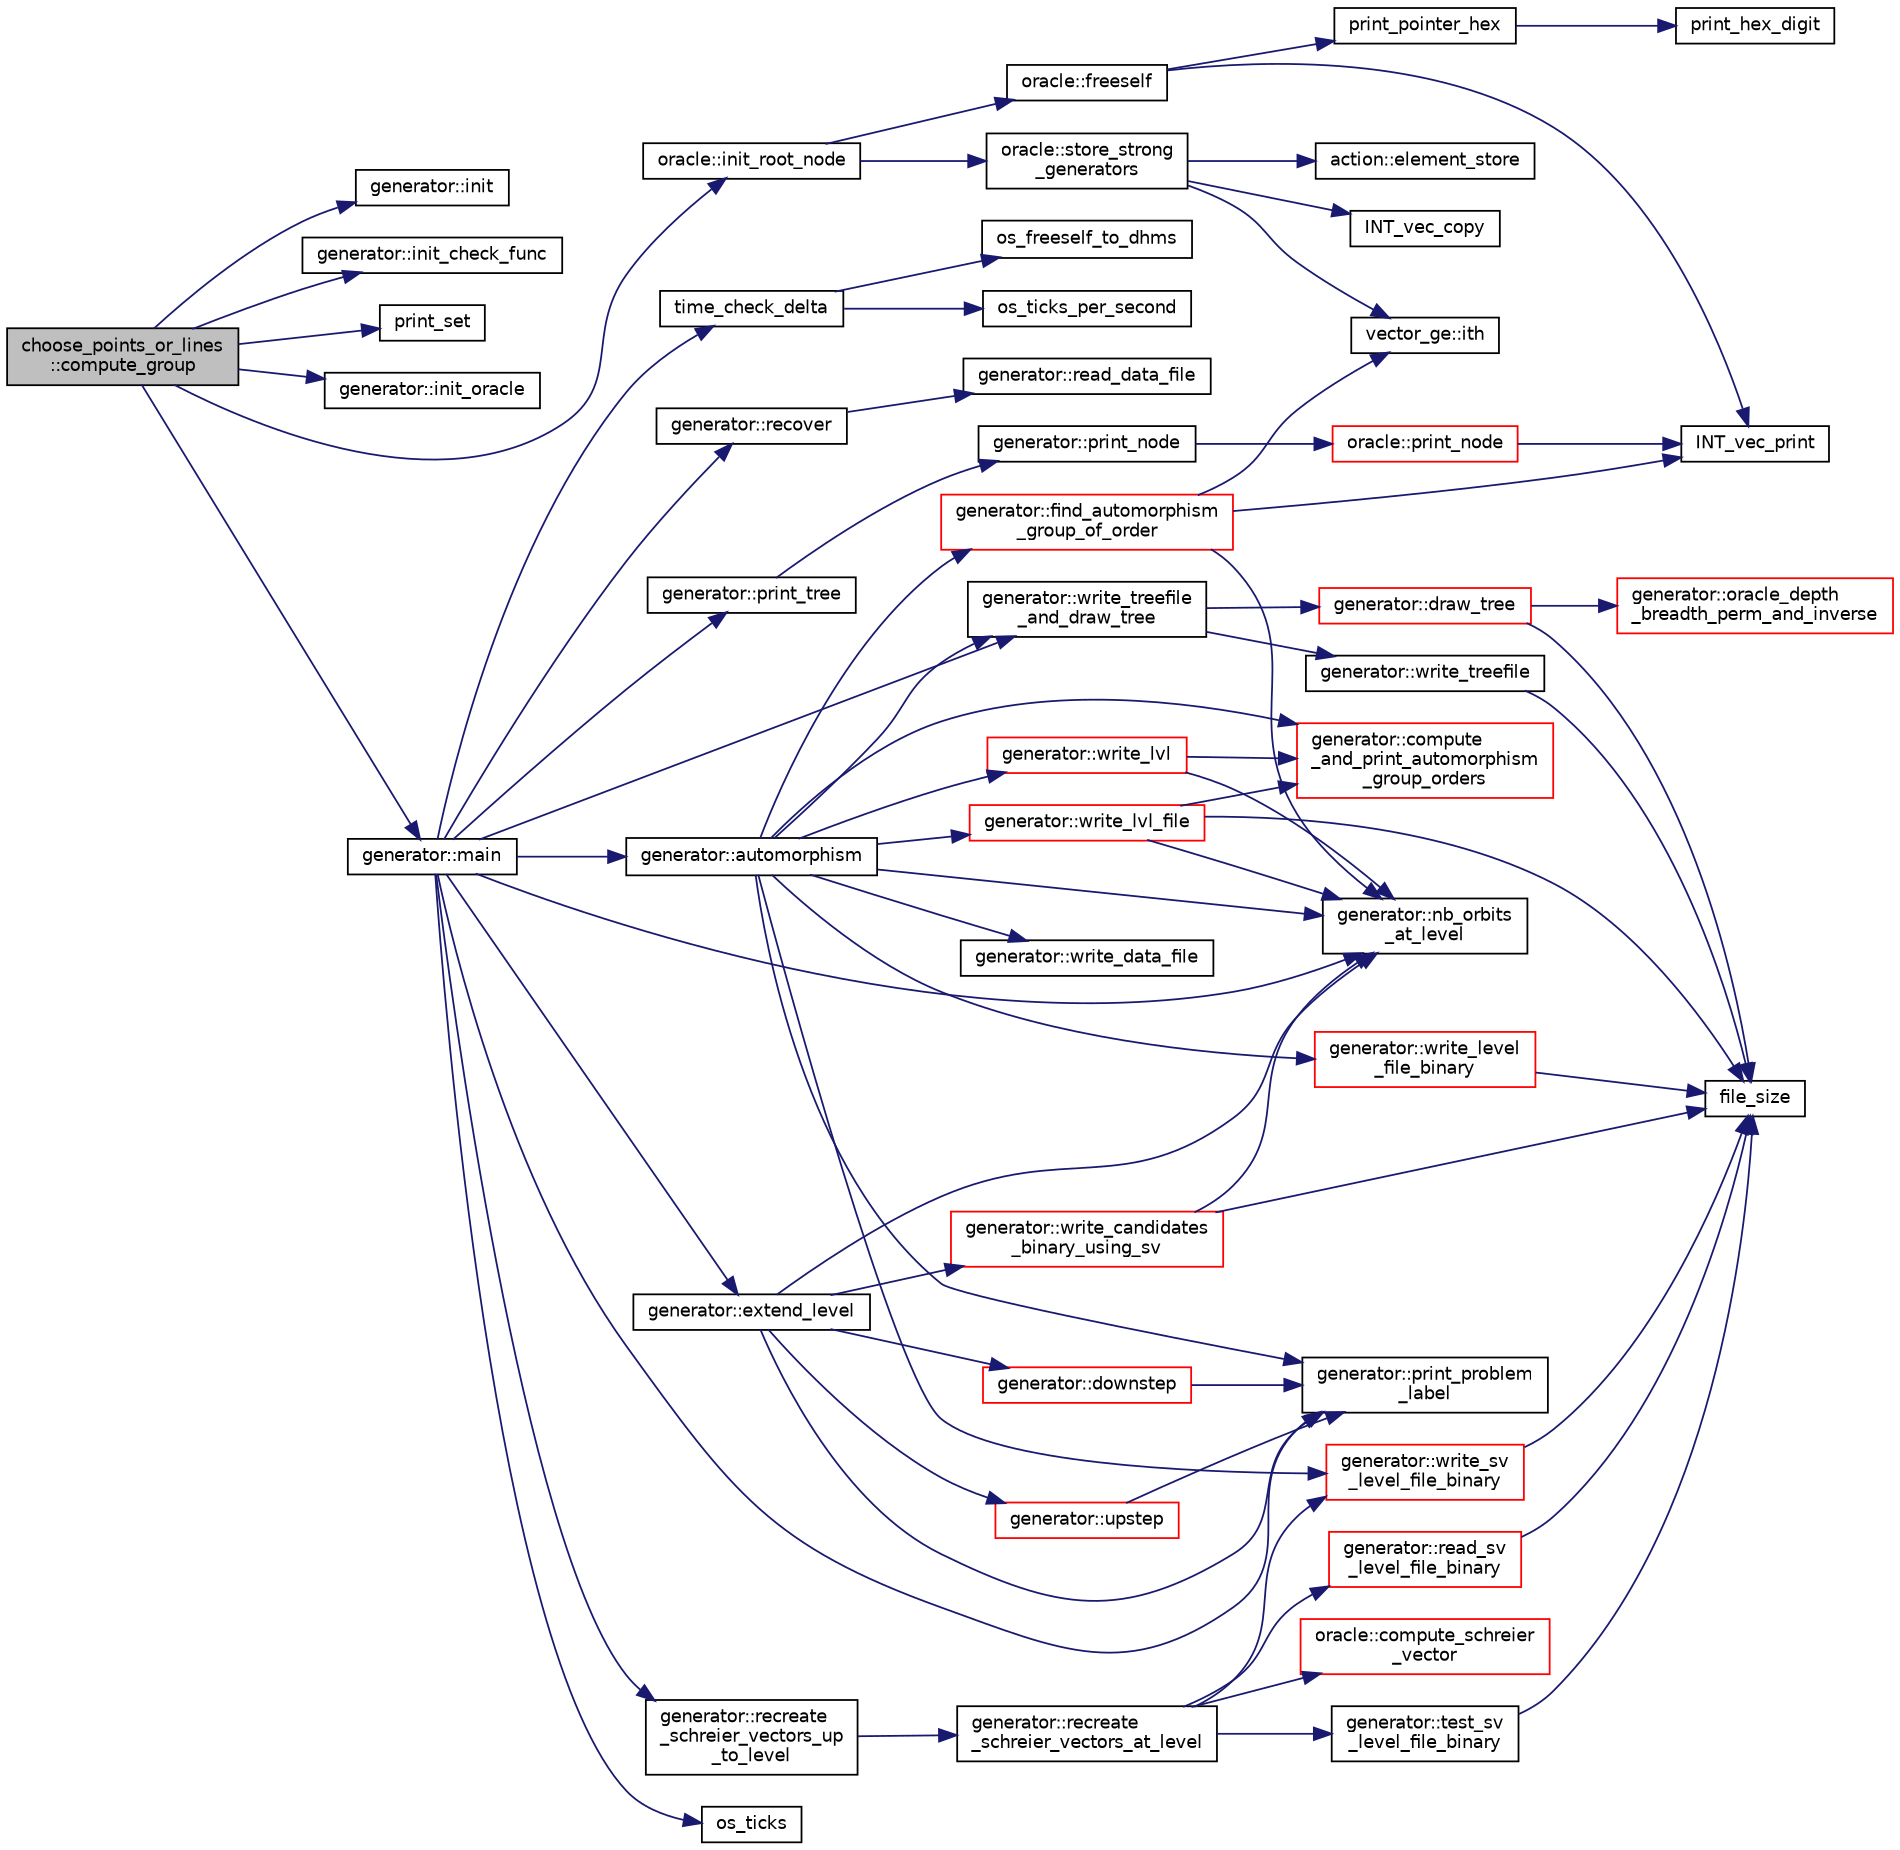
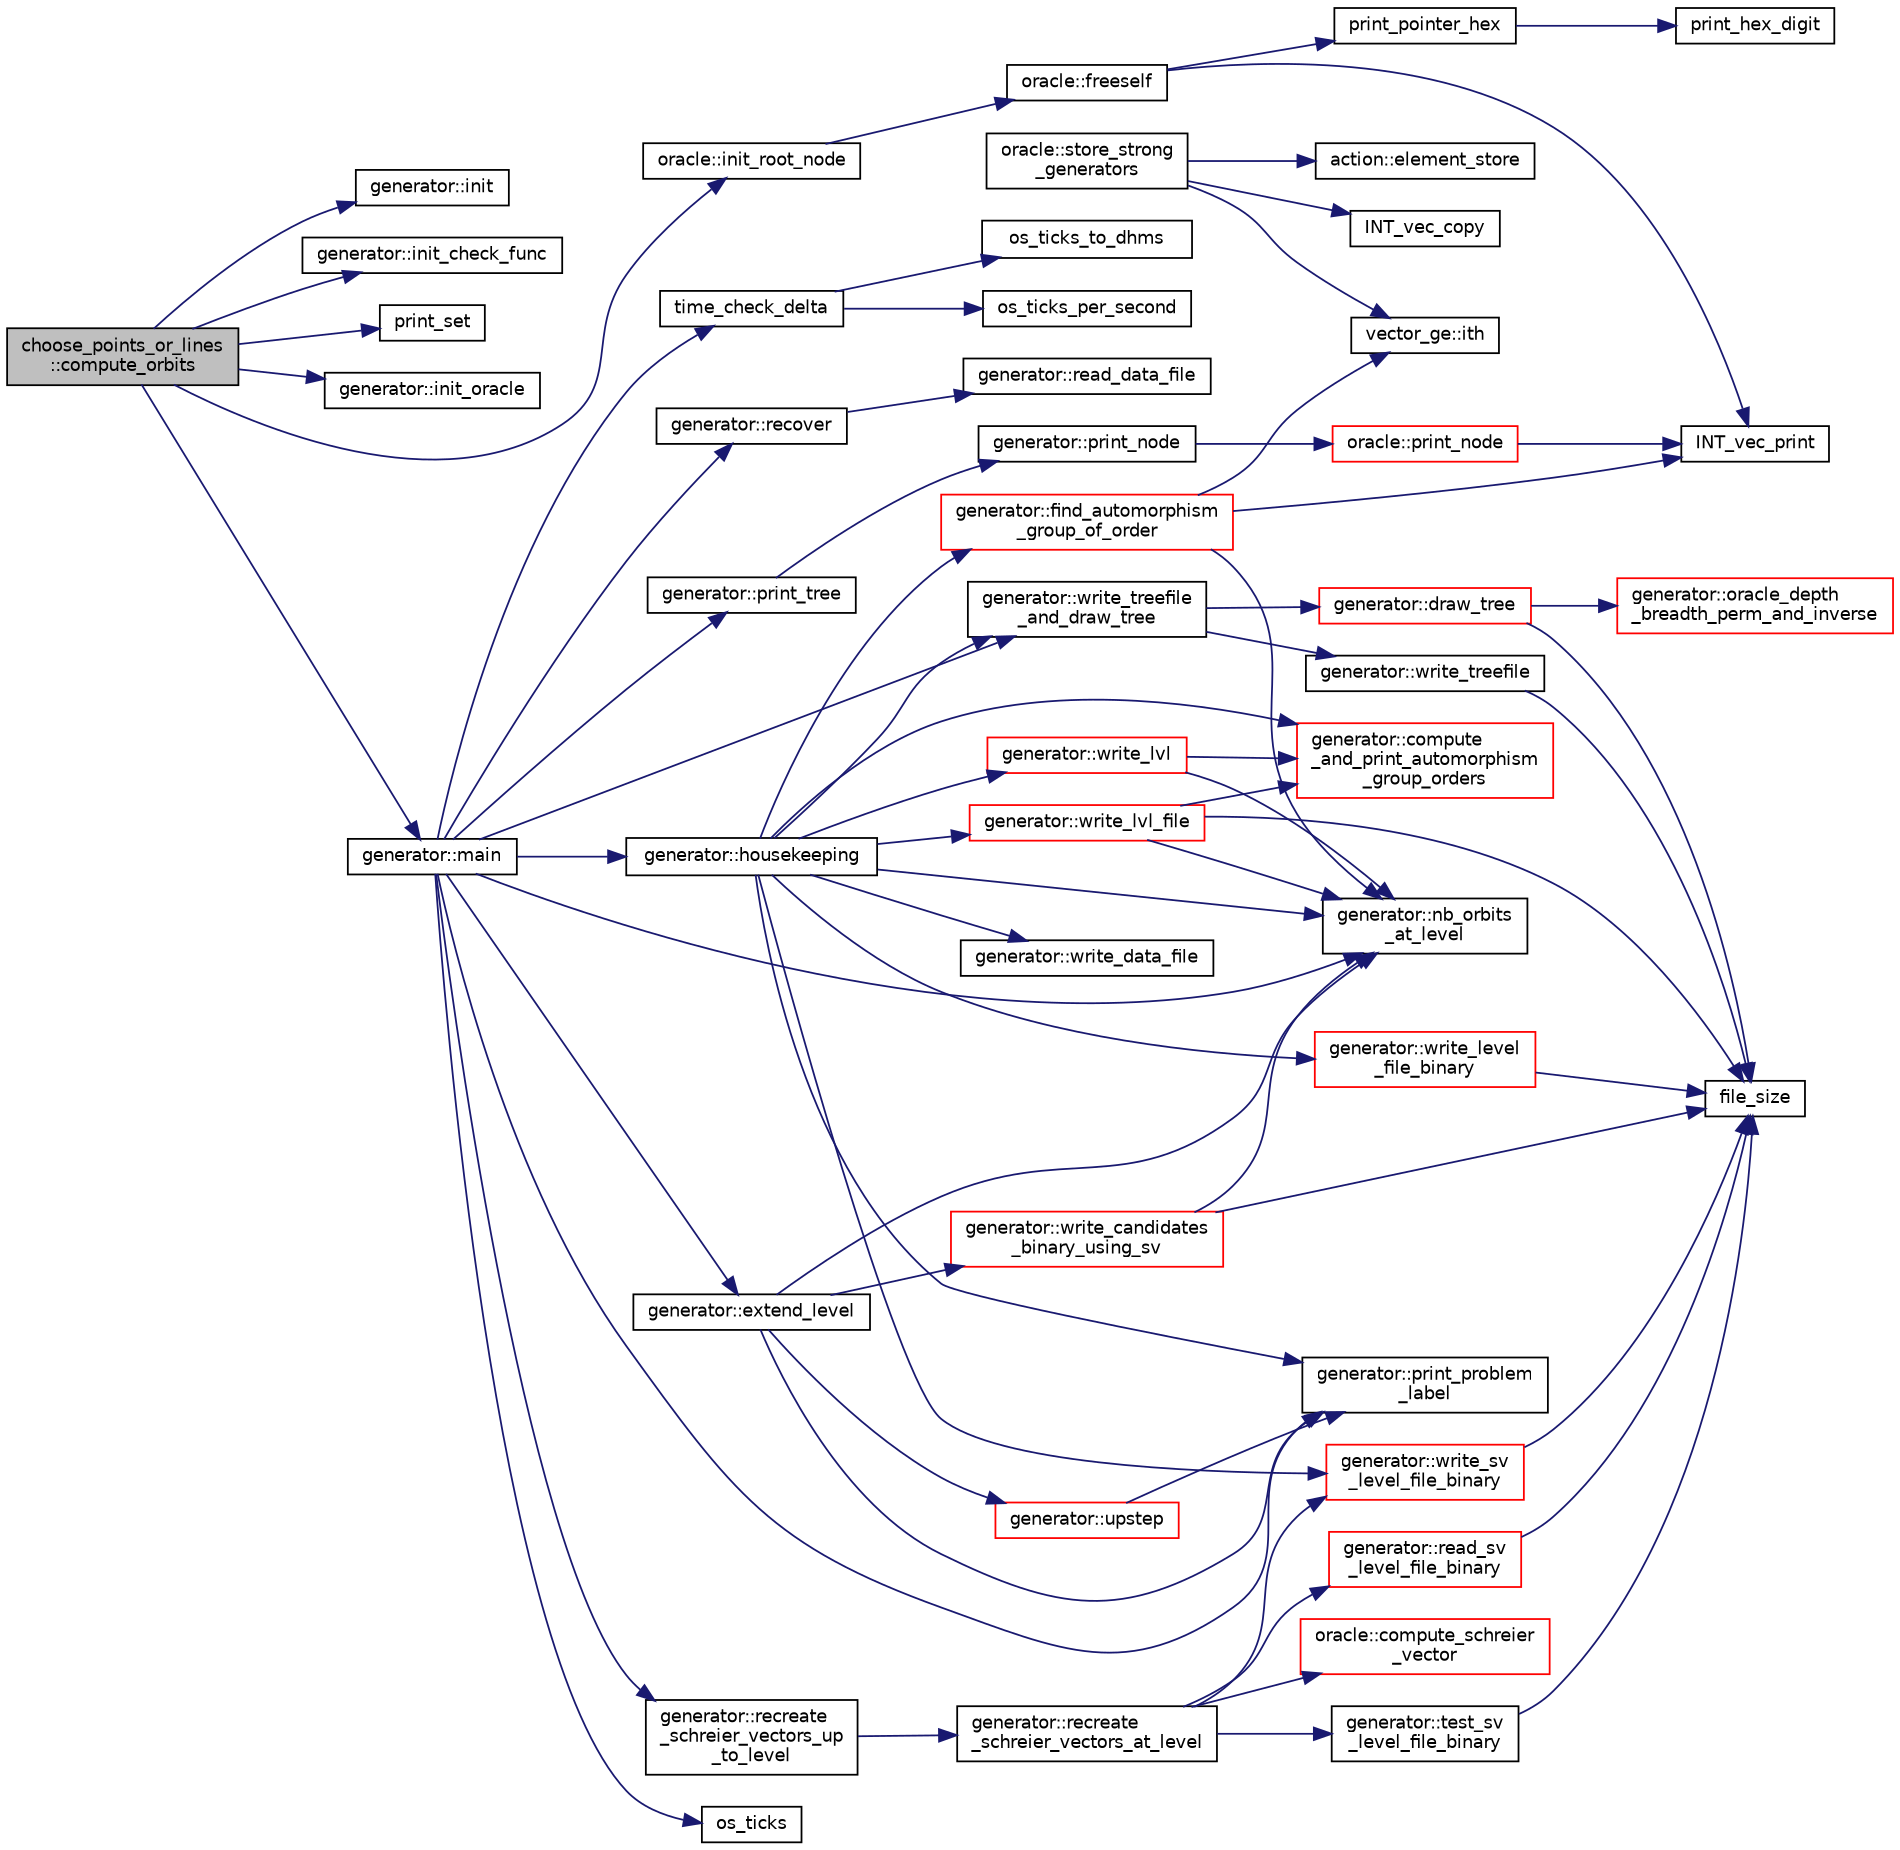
edge "oracle::init_root_node" -> "oracle::store_strong _generators": removed
node "os_freeself_to_dhms": label "os_freeself_to_dhms" -> "os_ticks_to_dhms"
node "choose_points_or_lines ::compute_group": label "choose_points_or_lines ::compute_group" -> "choose_points_or_lines ::compute_orbits"
node "generator::automorphism": label "generator::automorphism" -> "generator::housekeeping"
node "generator::downstep": removed
